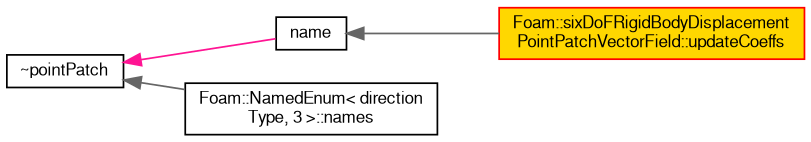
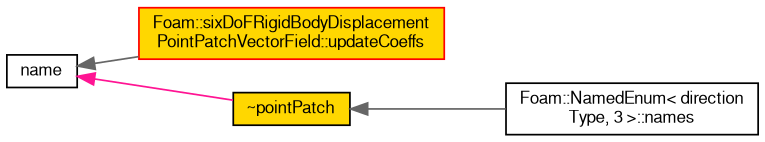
edge "name" -> "~pointPatch": reversed
node "~pointPatch": fillcolor white -> gold
